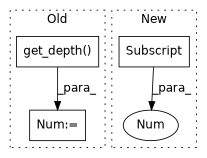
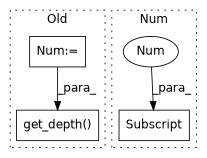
cluster "New": label "New" -> "Num"
edge "get_depth()" -> "Num:=": reversed
edge "Subscript" -> "Num": reversed
